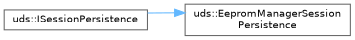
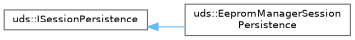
edge "uds::ISessionPersistence" -> "uds::EepromManagerSession Persistence": reversed
